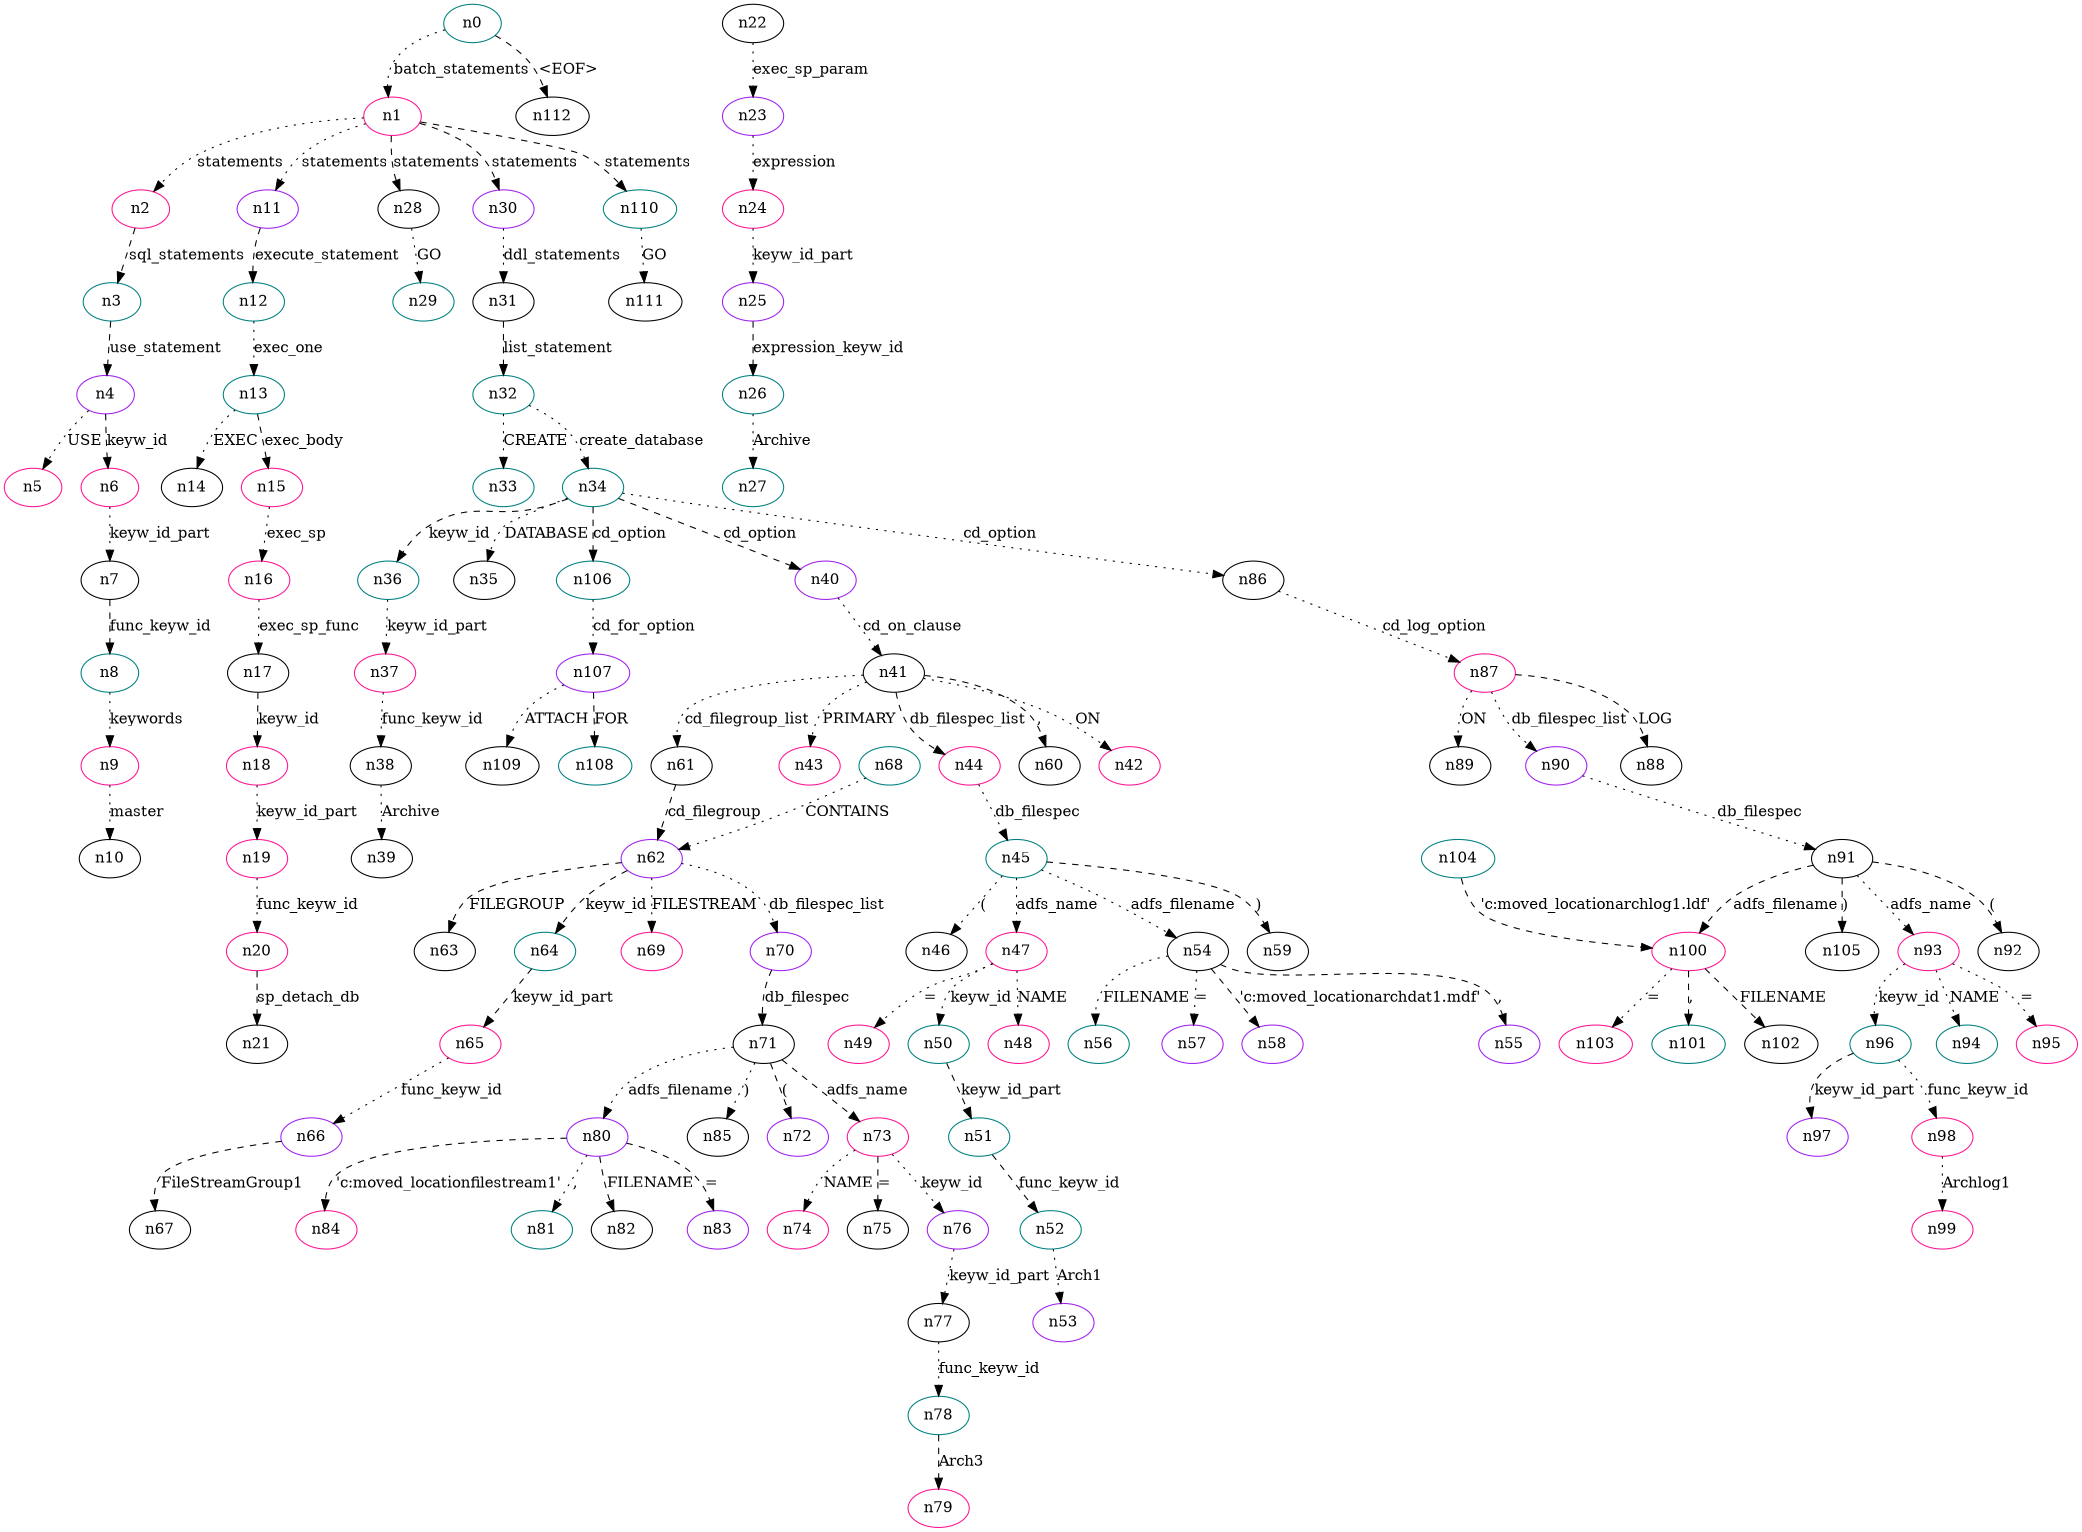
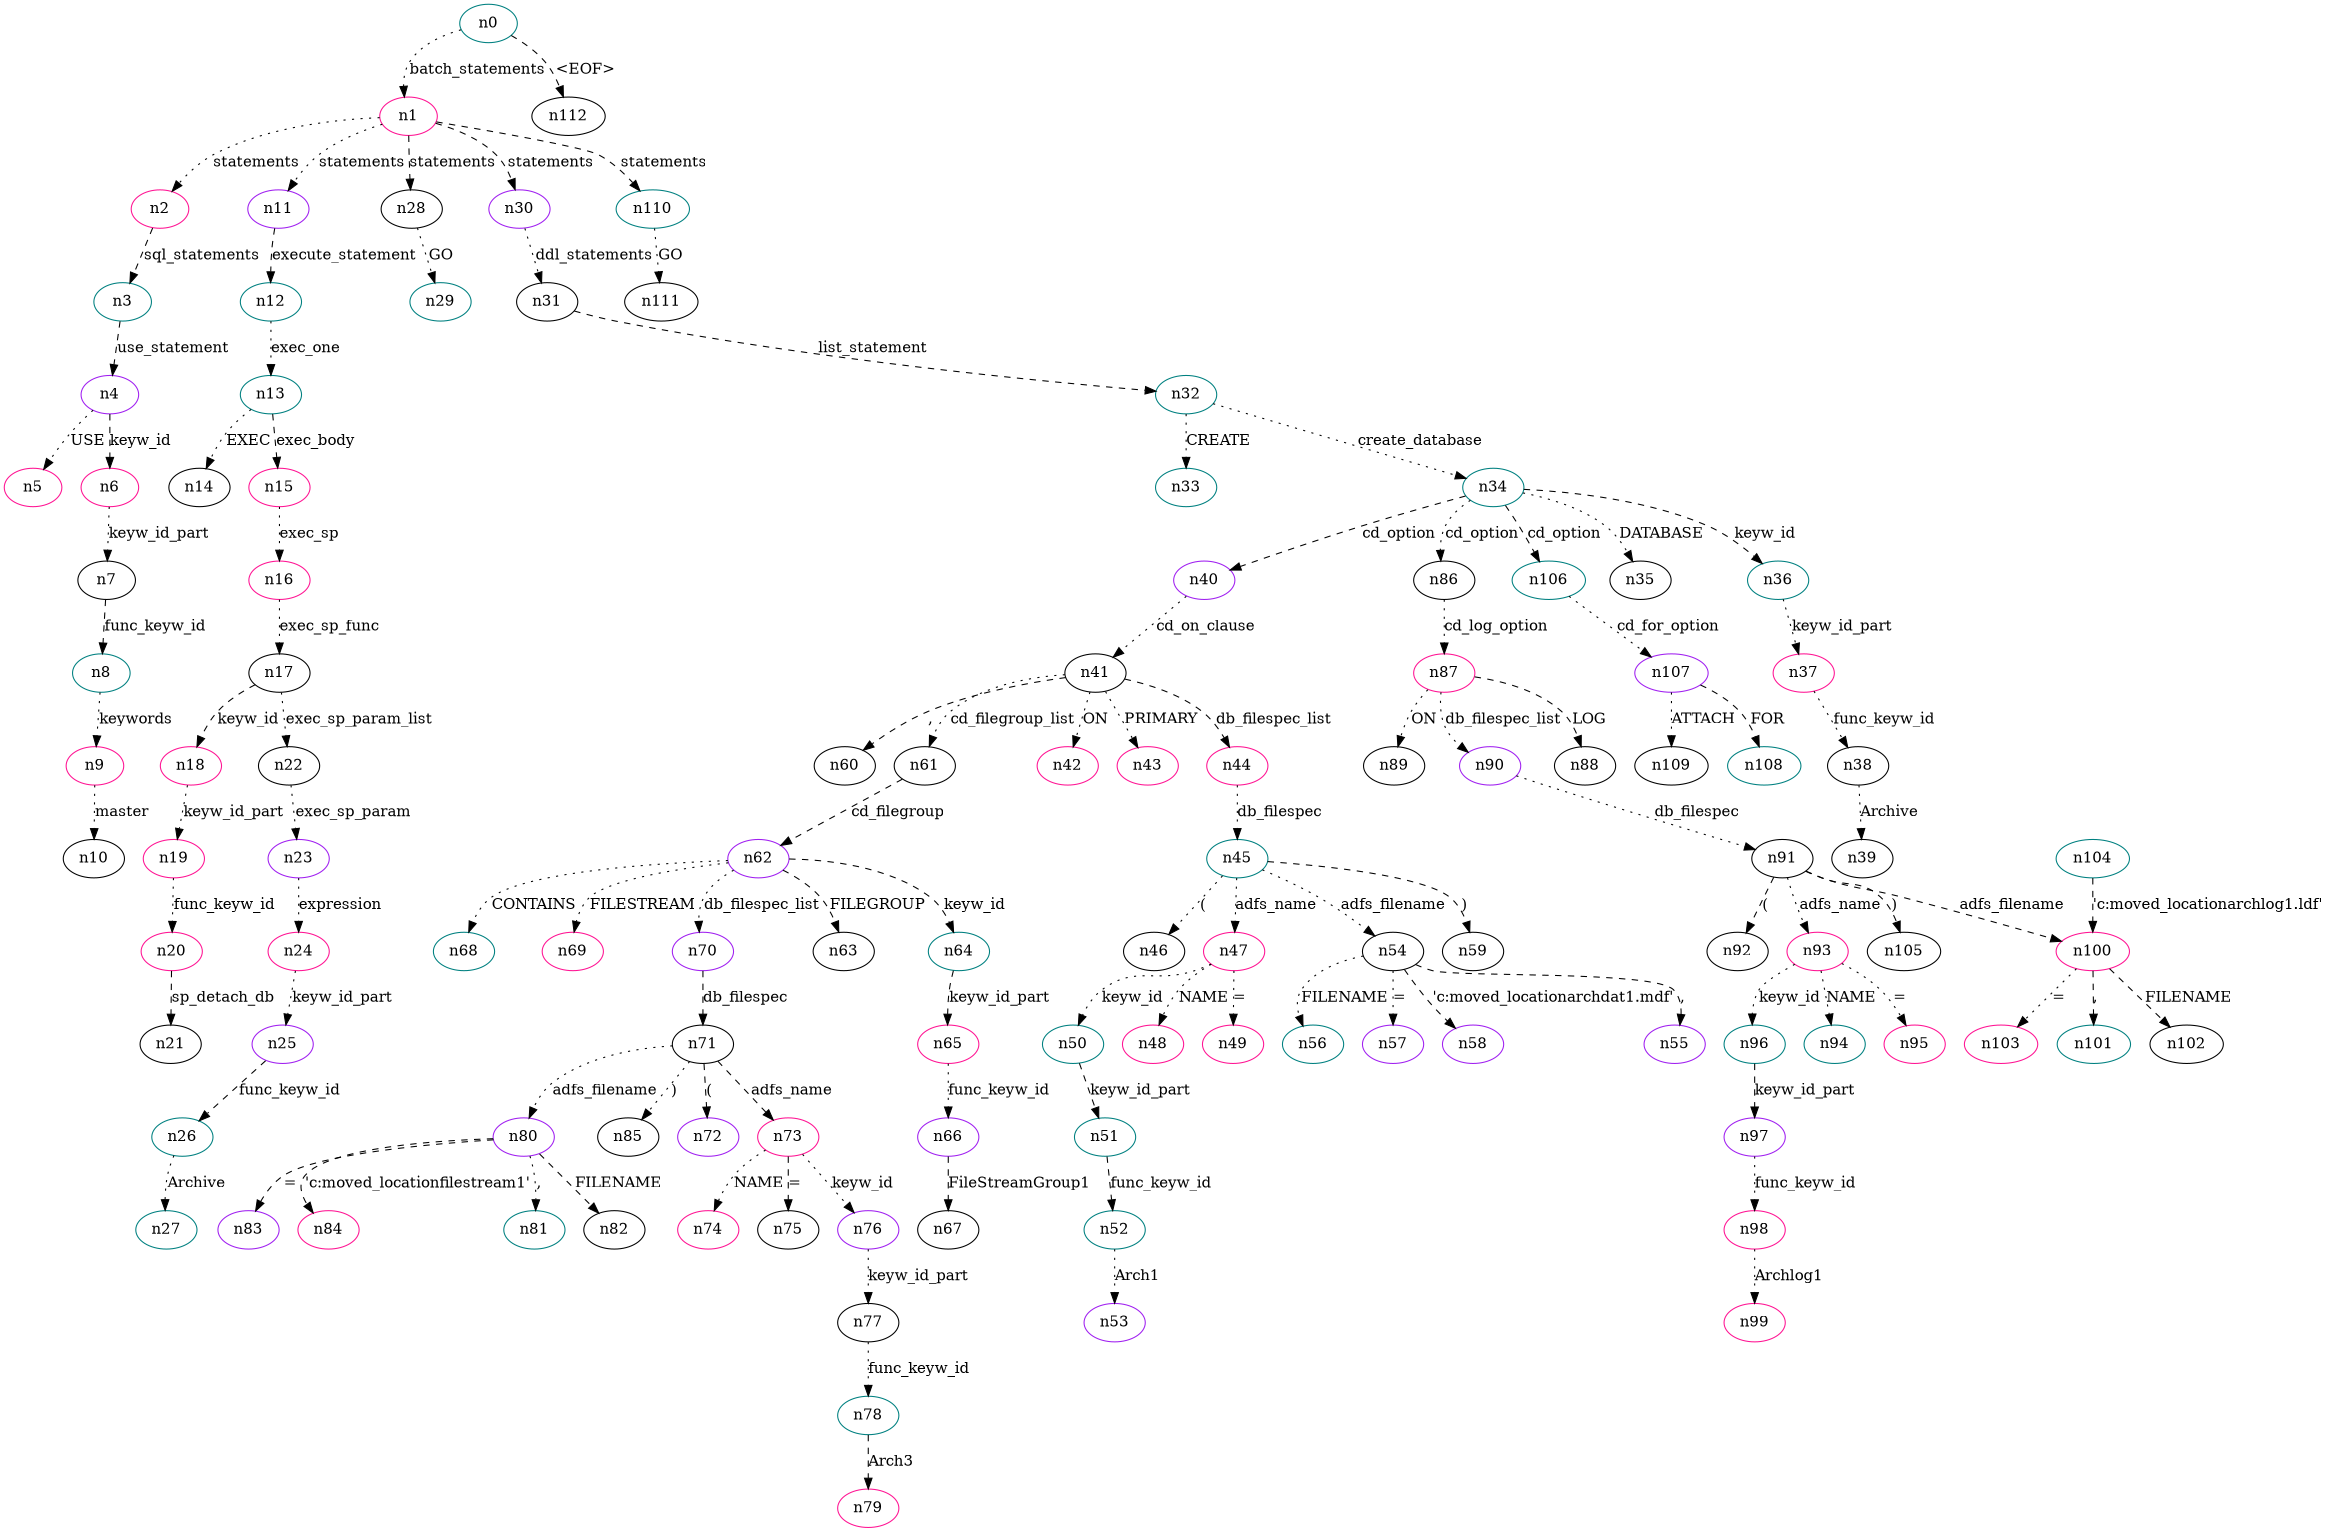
edge "n25" -> "n26": label "expression_keyw_id" -> "func_keyw_id"
edge "n17" -> "n22": added, label "exec_sp_param_list"
edge "n68" -> "n62": reversed
edge "n96" -> "n98": now "n97" -> "n98"
